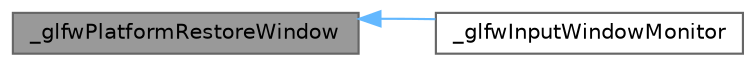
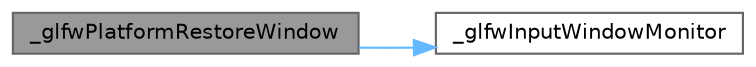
edge "_glfwInputWindowMonitor" -> "_glfwPlatformRestoreWindow": reversed
